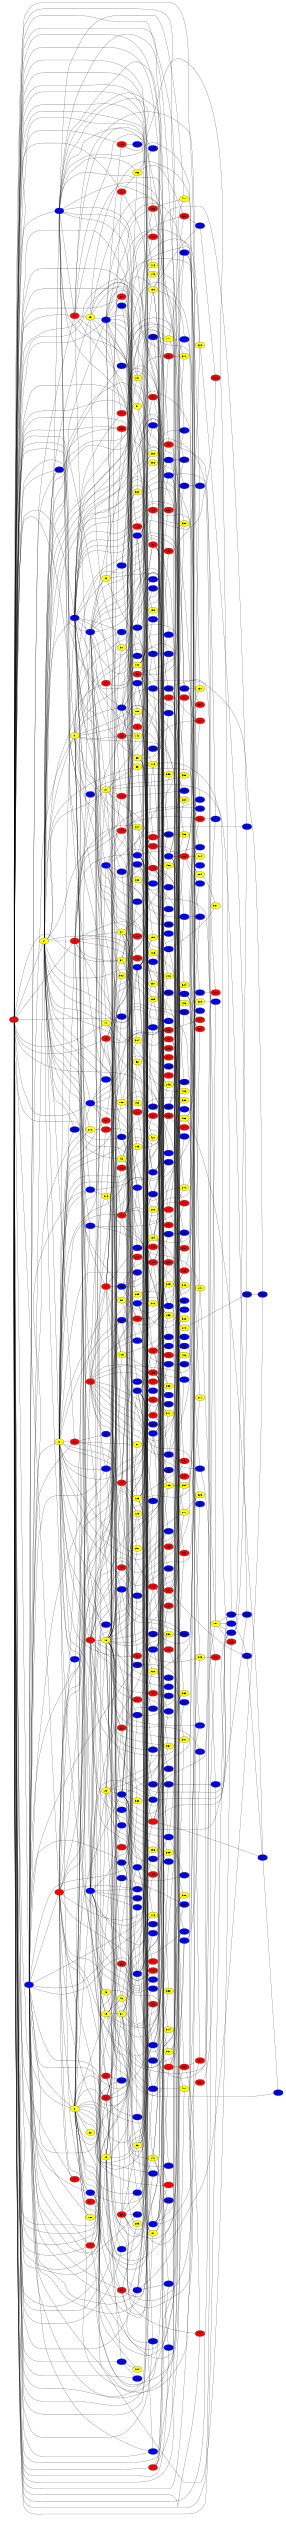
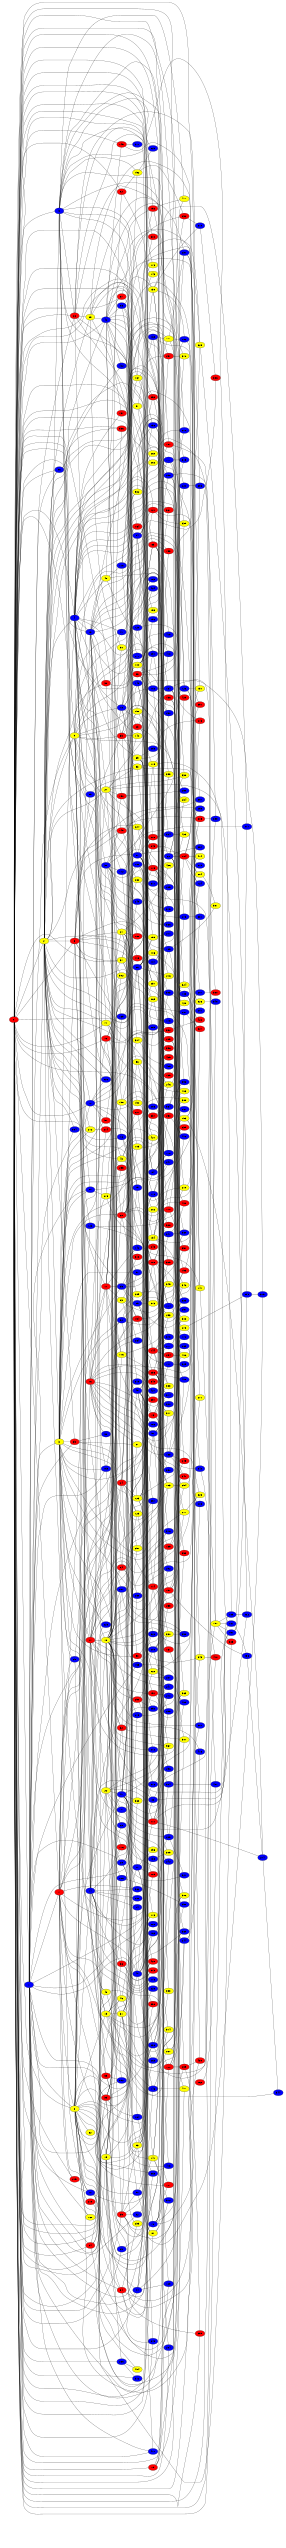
edge "29" -- "100": removed
edge "147" -- "123": now "147" -- "324"
edge "383" -- "31": now "383" -- "297"
